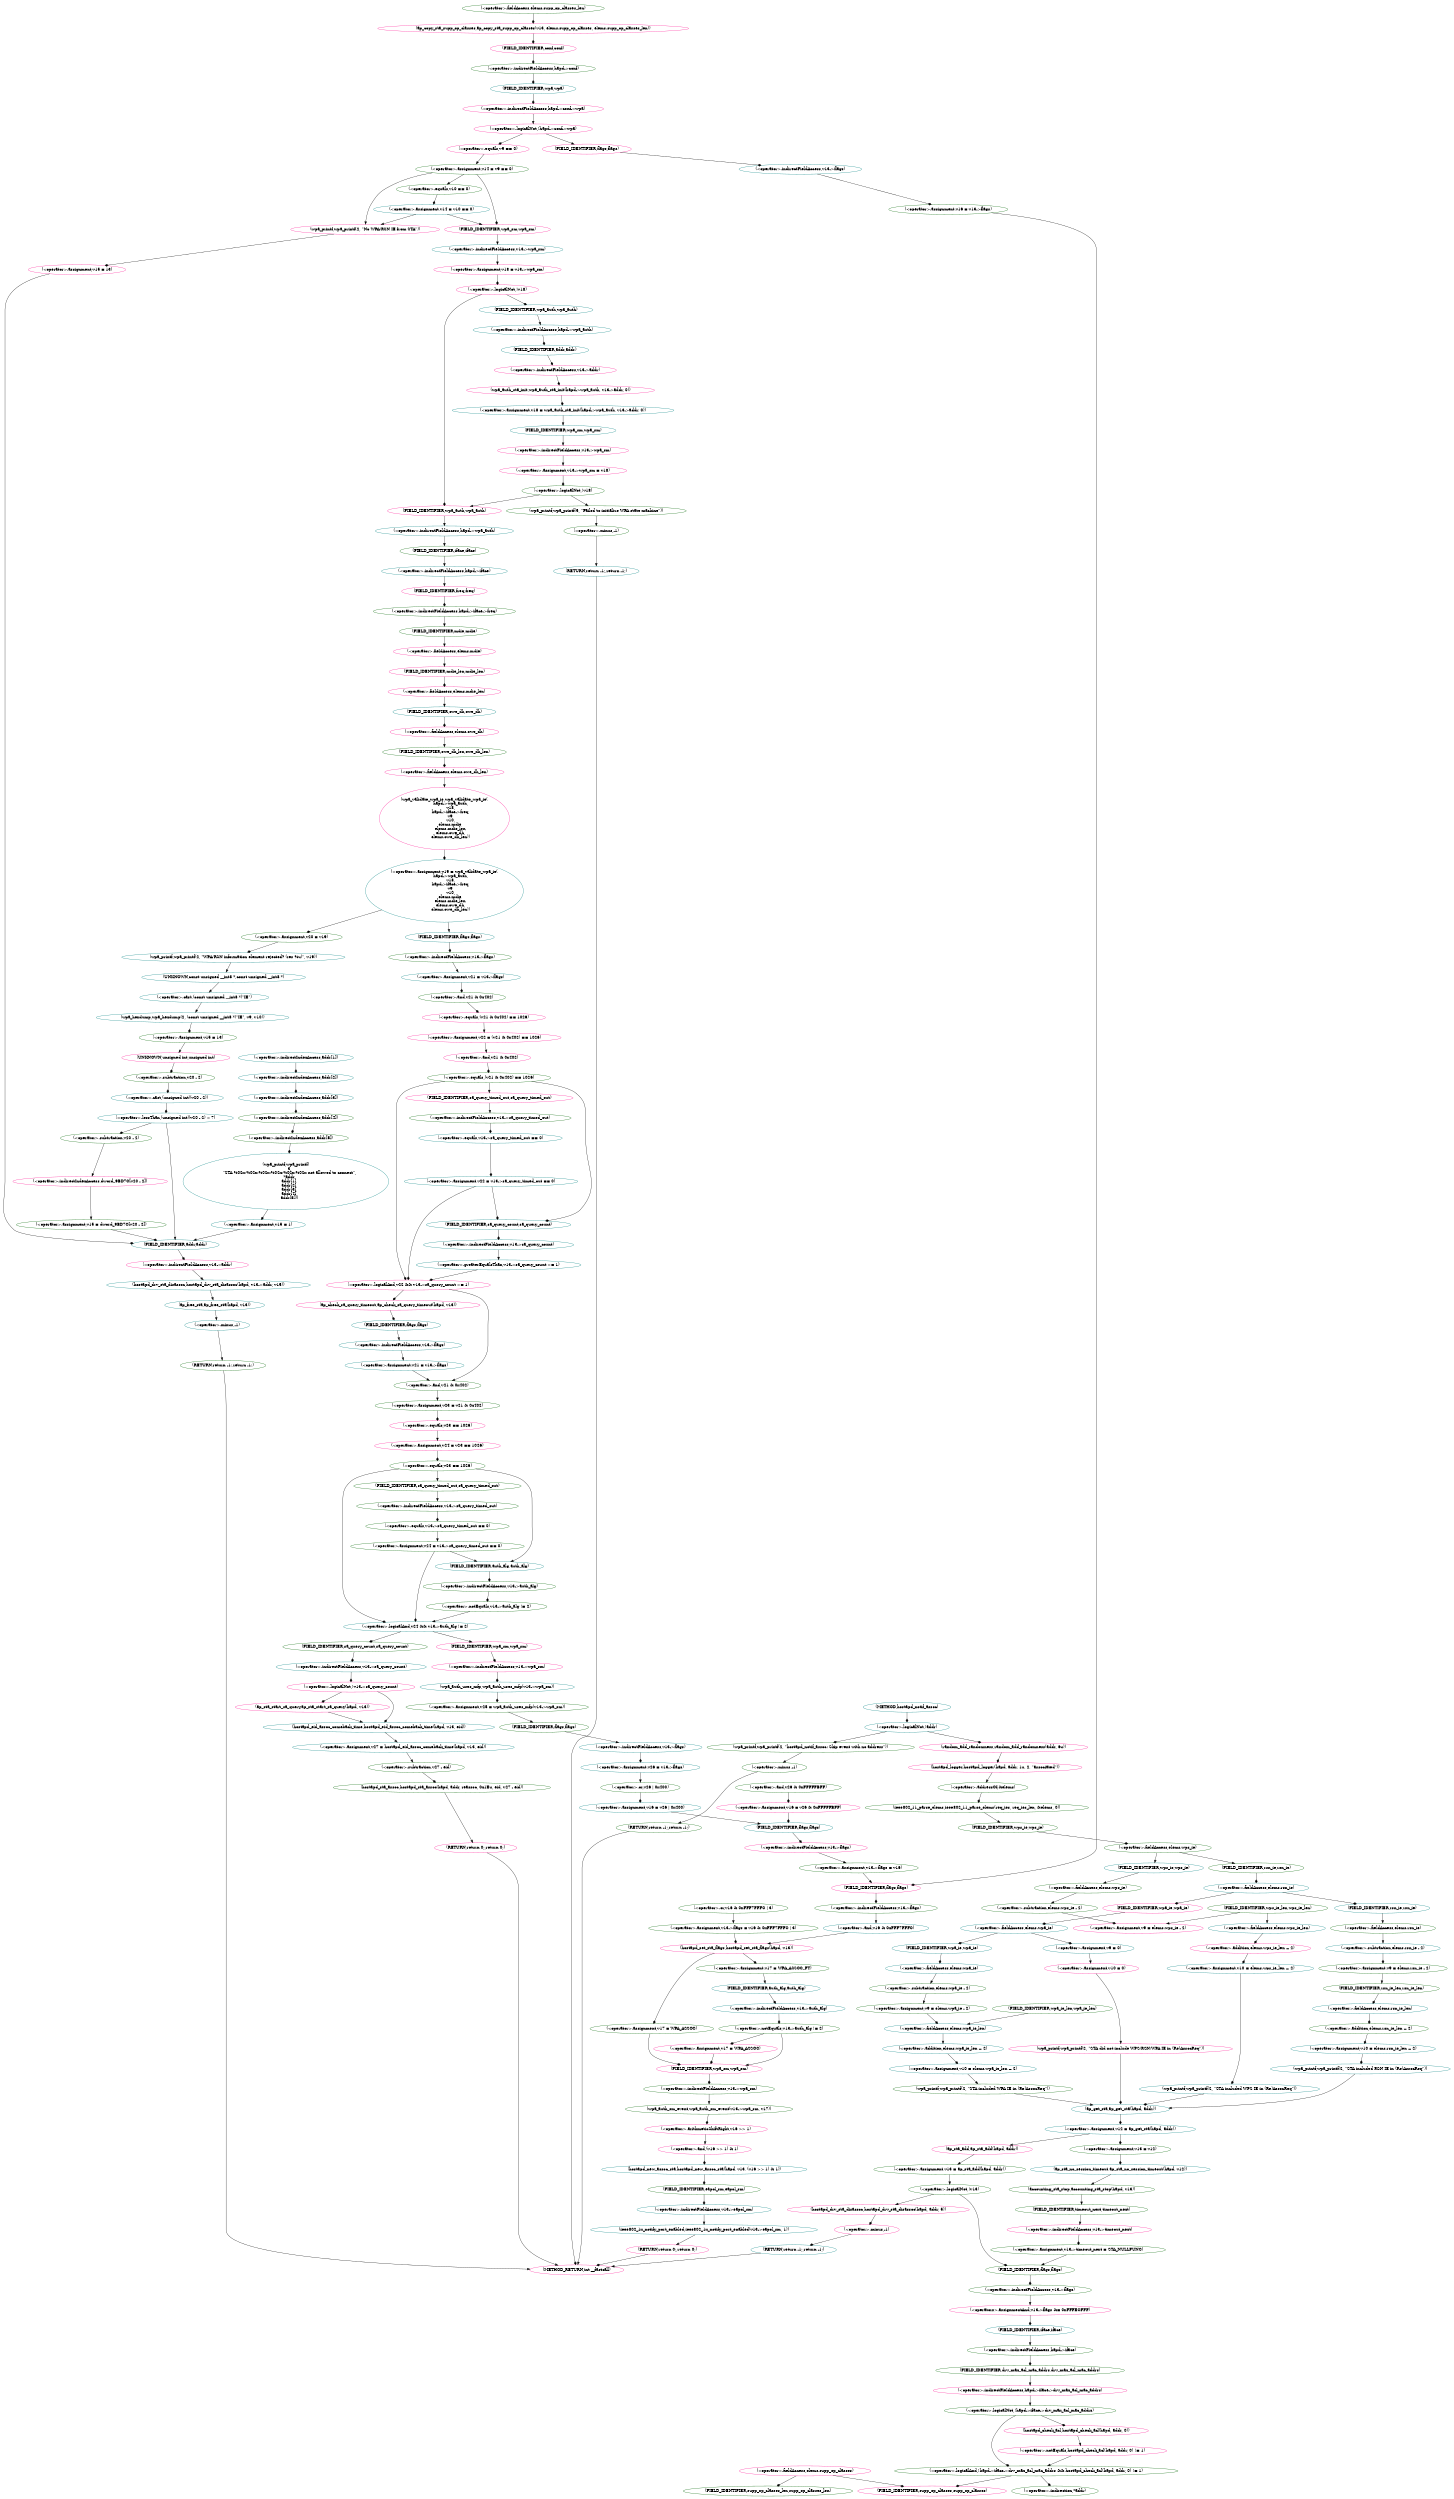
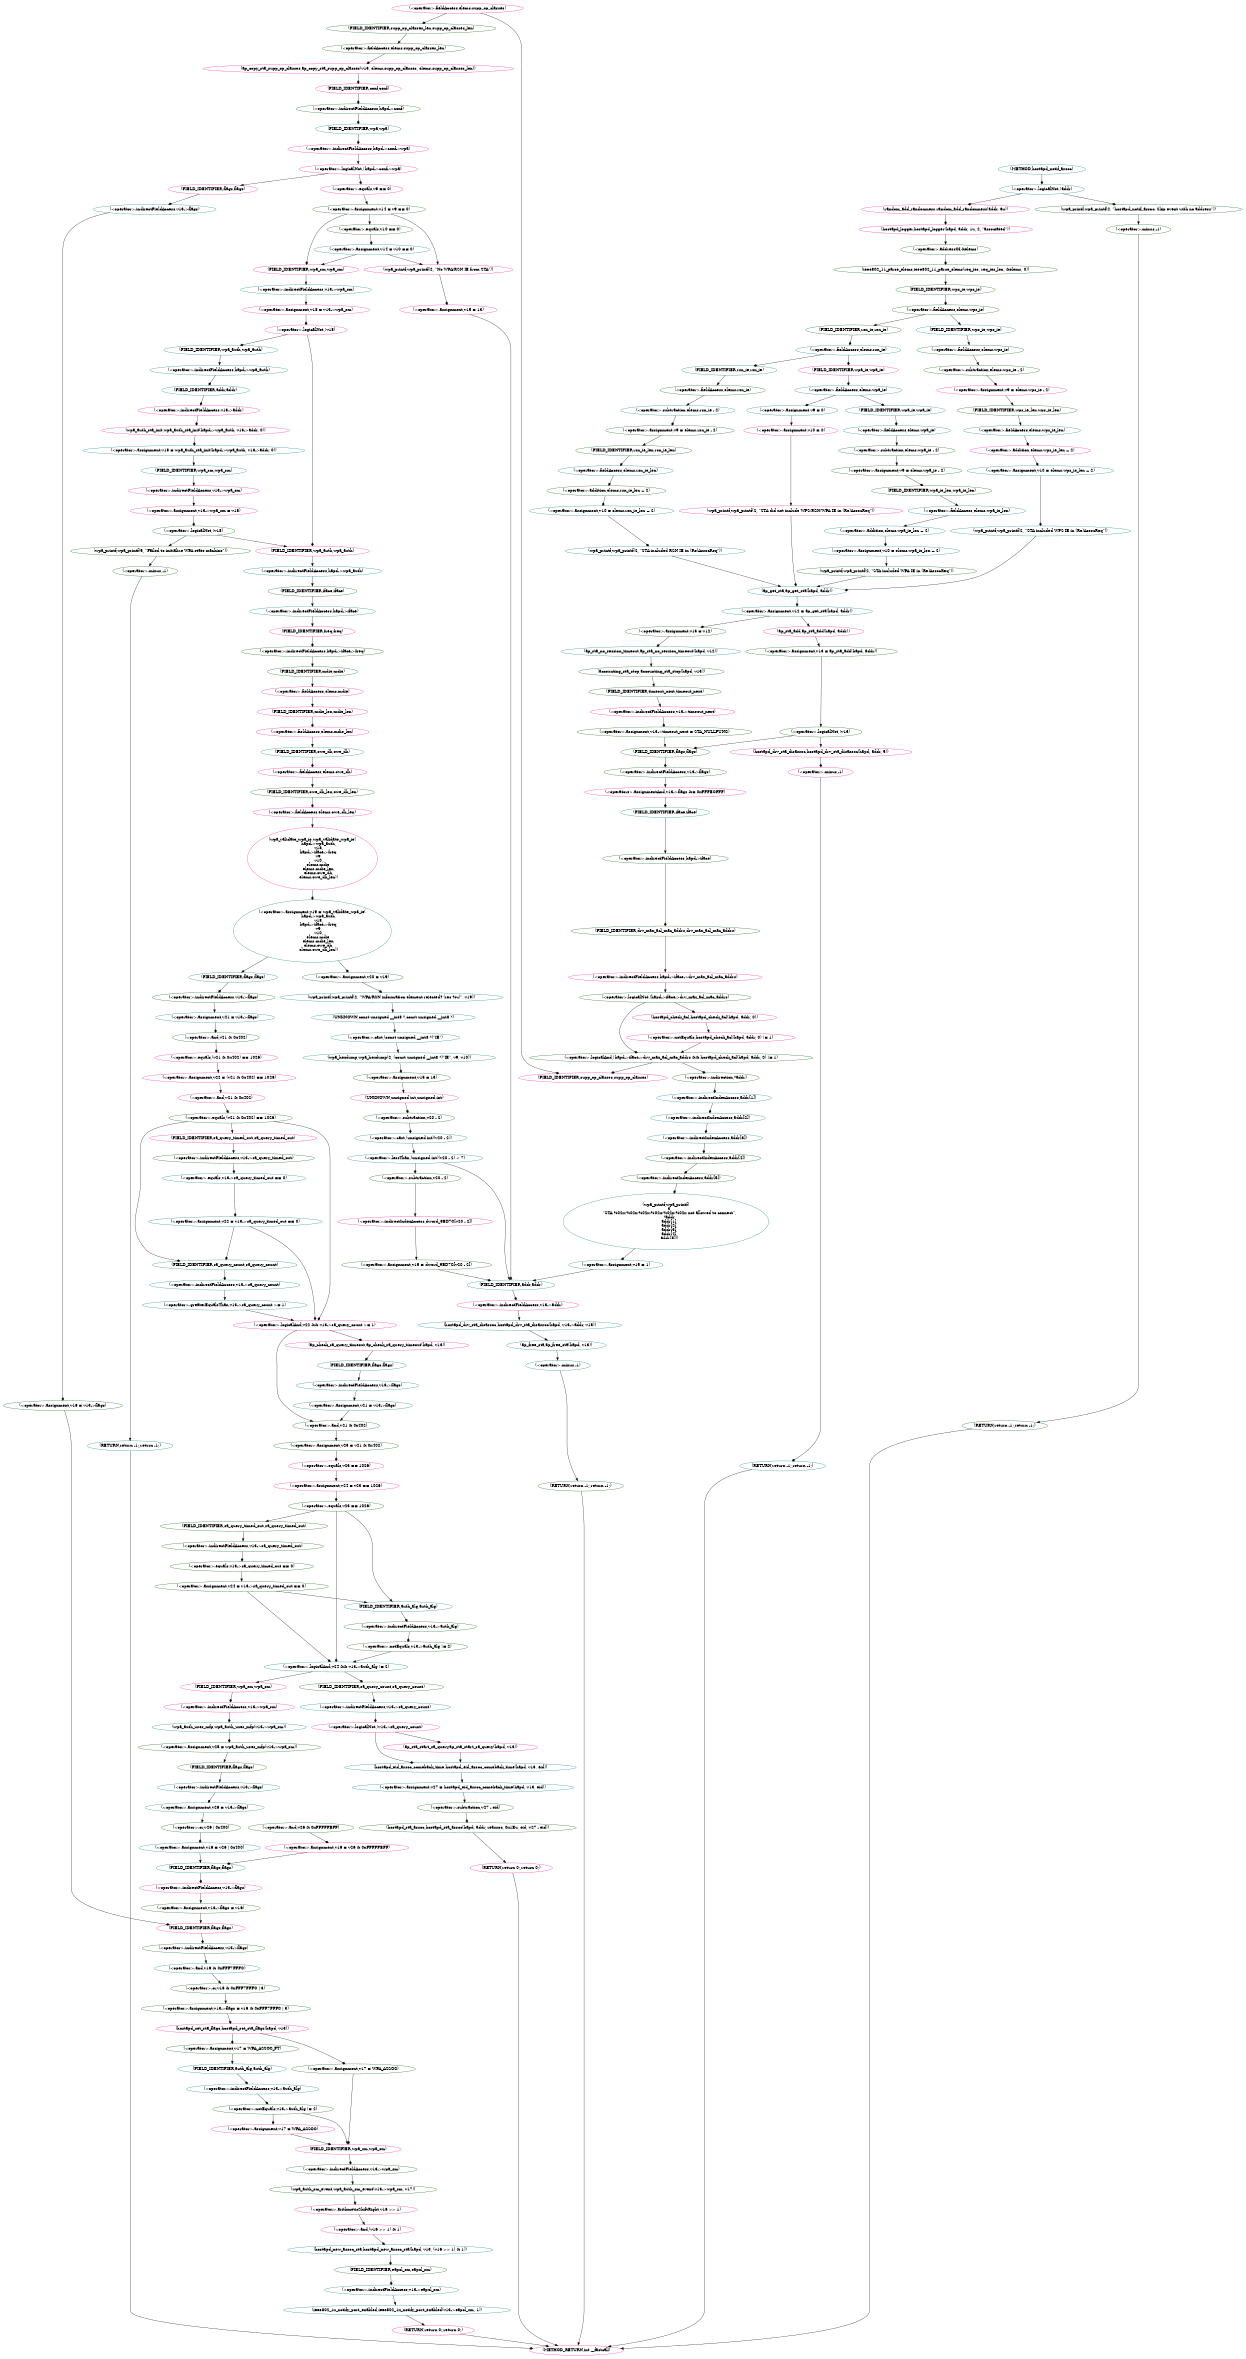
edge "(FIELD_IDENTIFIER,supp_op_classes_len,supp_op_classes_len)" -> "(<operator>.fieldAccess,elems.supp_op_classes_len)": added
edge "(<operator>.indirection,*addr)" -> "(<operator>.indirectIndexAccess,addr[1])": added
edge "(<operator>.greaterEqualsThan,v13->sa_query_count >= 1)" -> "(<operator>.logicalAnd,v22 && v13->sa_query_count >= 1)": arrowhead diamond -> normal
edge "(FIELD_IDENTIFIER,wps_ie_len,wps_ie_len)" -> "(<operator>.assignment,v9 = elems.wps_ie - 2)": reversed
edge "(<operator>.and,v16 & 0xFFF7FFFC)" -> "(hostapd_set_sta_flags,hostapd_set_sta_flags(hapd, v13))": now "(<operator>.and,v16 & 0xFFF7FFFC)" -> "(<operator>.or,v16 & 0xFFF7FFFC | 3)"
edge "(<operator>.assignment,v9 = elems.wpa_ie - 2)" -> "(<operator>.fieldAccess,elems.wpa_ie_len)": now "(<operator>.assignment,v9 = elems.wpa_ie - 2)" -> "(FIELD_IDENTIFIER,wpa_ie_len,wpa_ie_len)"
